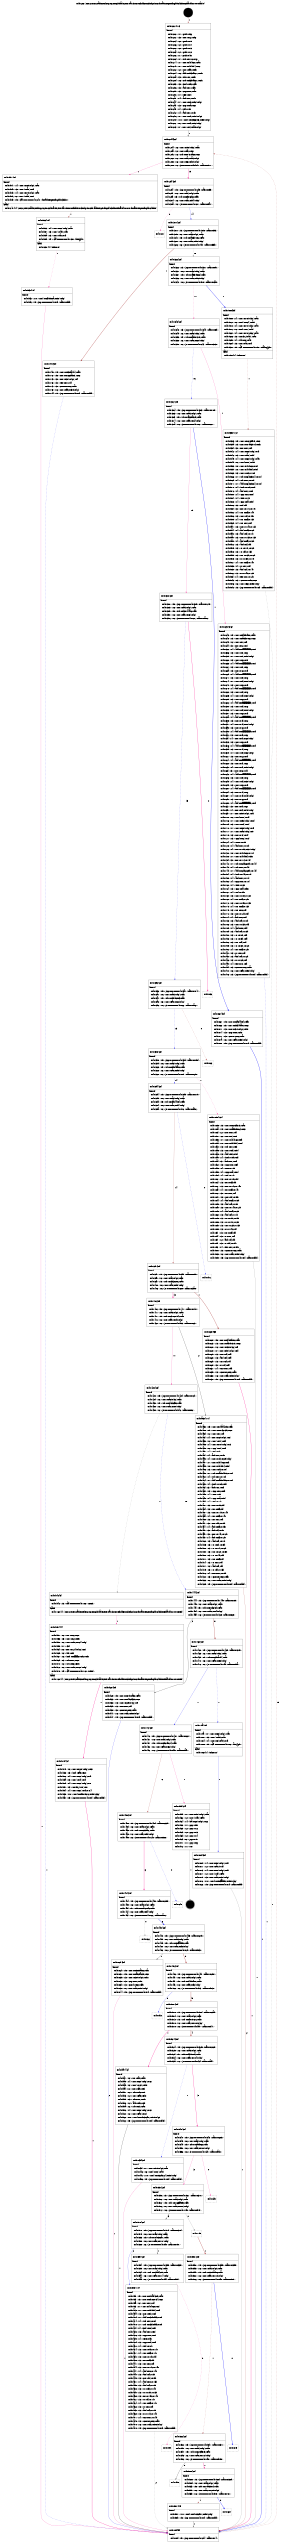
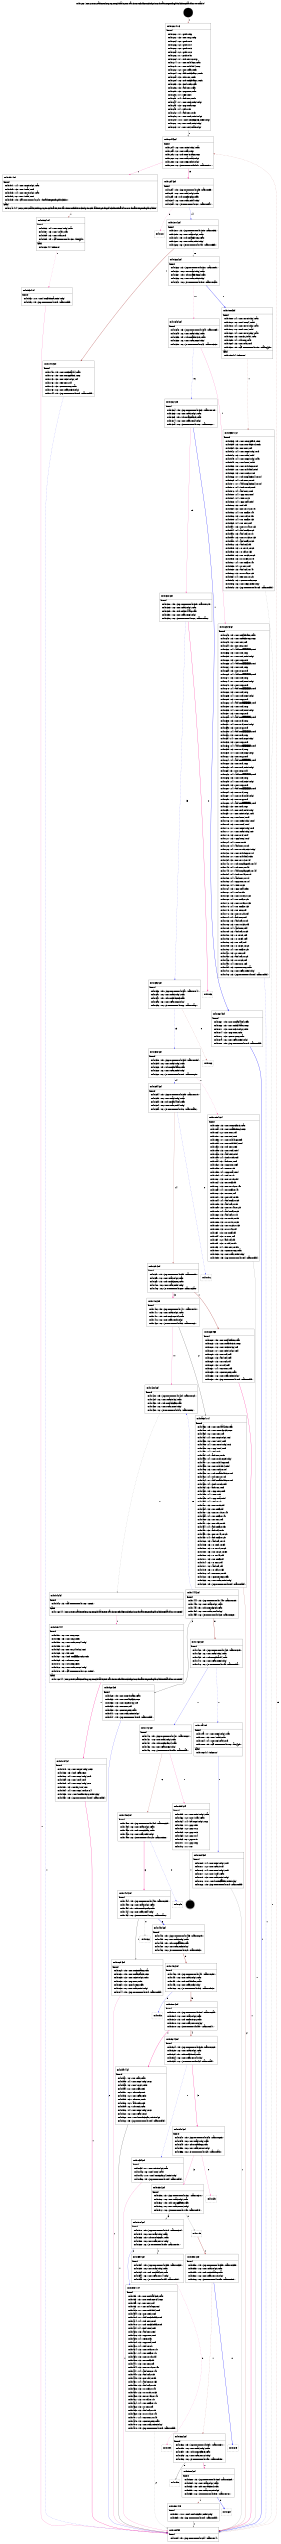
edge "0x401428 [28]" -> "0x401444 [28]": reversed
edge "0x4014d0 [28]" -> "0x40182b [30]": now "0x4014b4 [28]" -> "0x40182b [30]"
